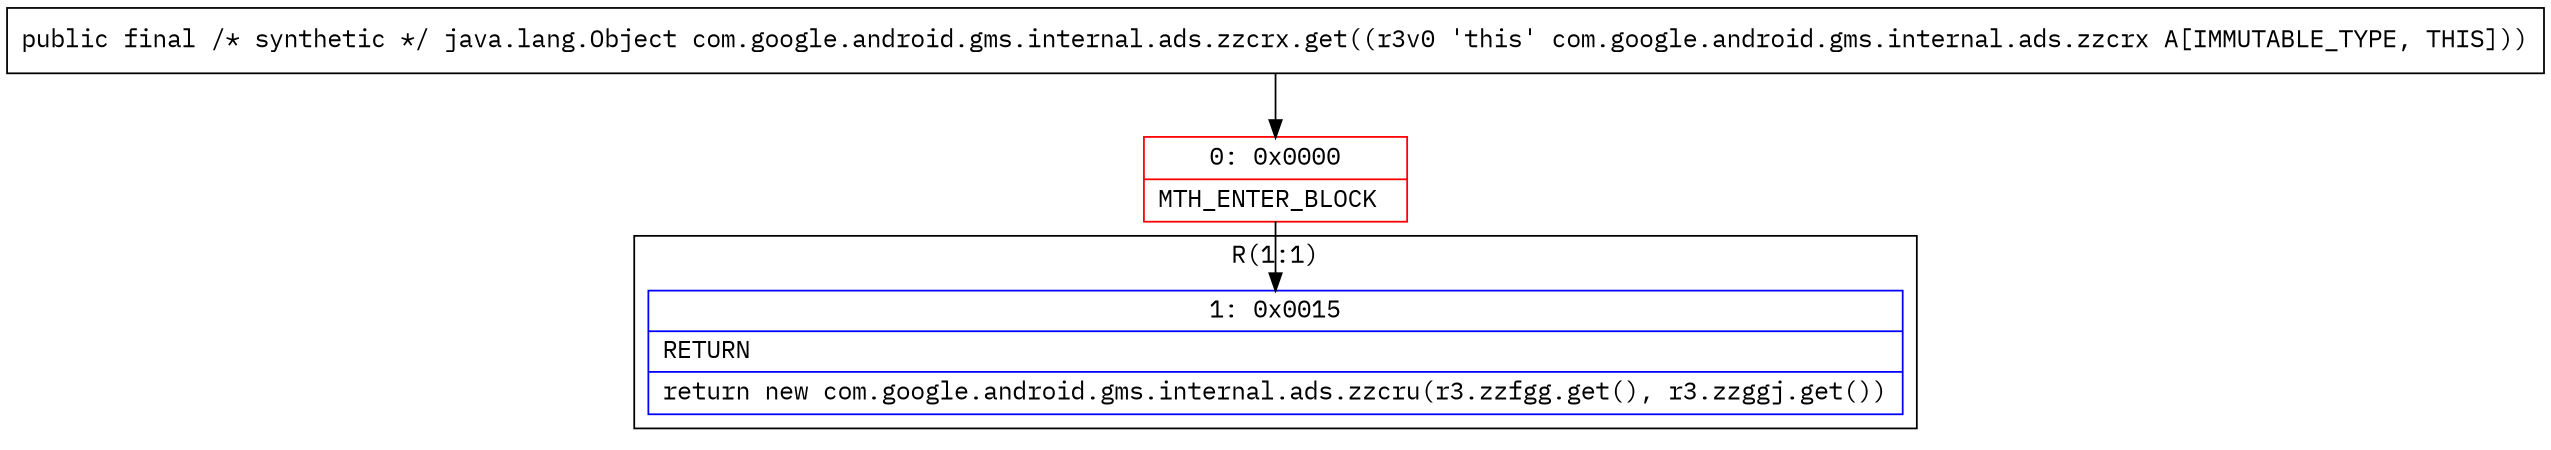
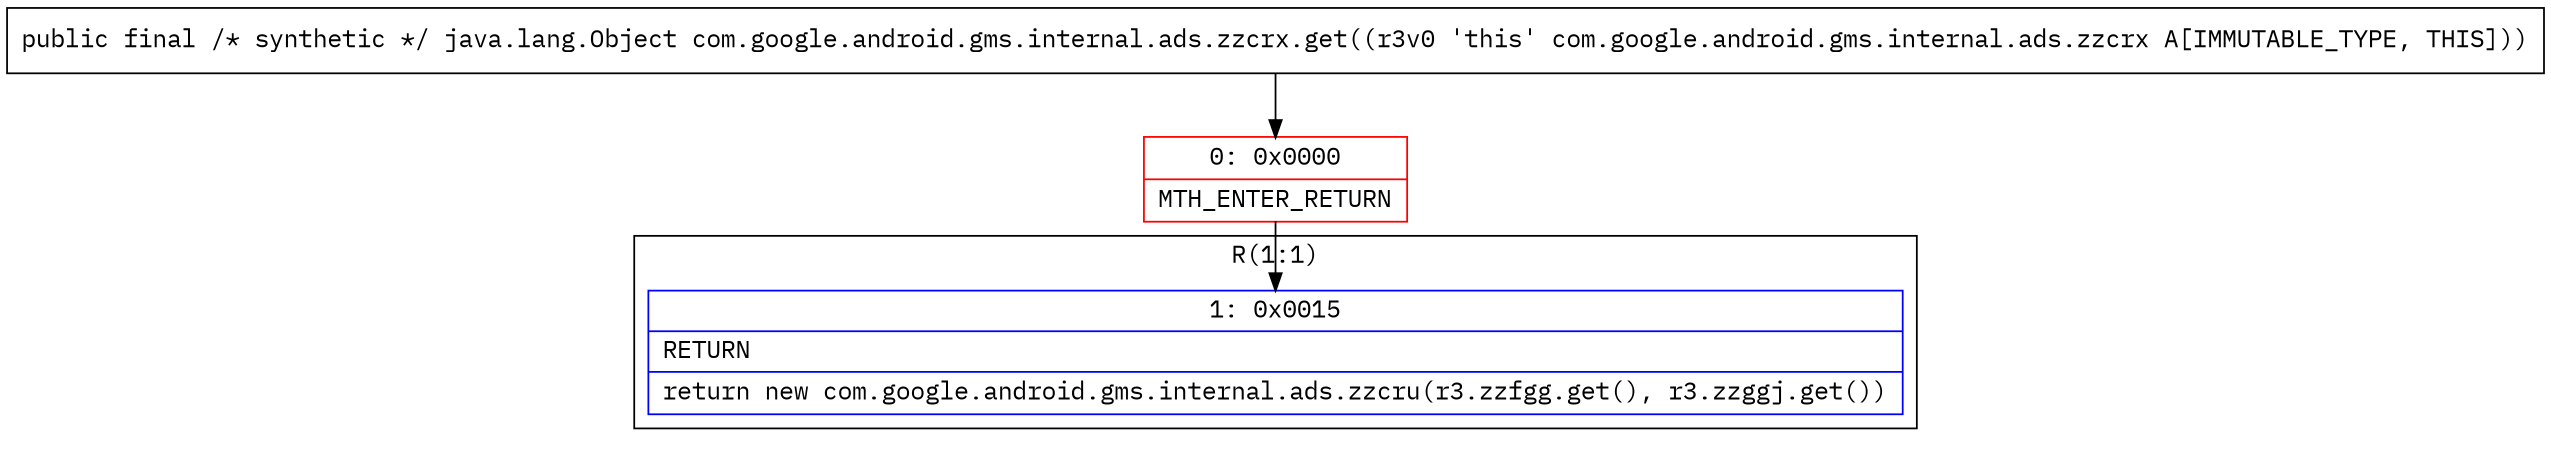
node "0: 0x0000": text "MTH_ENTER_BLOCK" -> "MTH_ENTER_RETURN"
